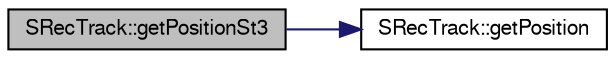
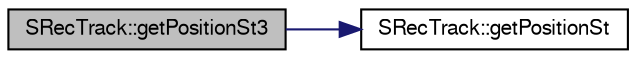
node "SRecTrack::getPosition": label "SRecTrack::getPosition" -> "SRecTrack::getPositionSt"
